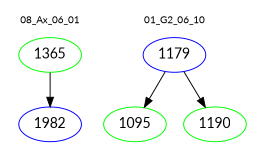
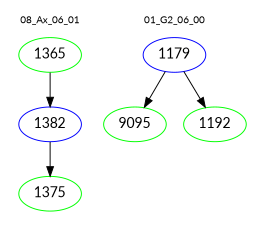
cluster "01_G2_06_10": label "01_G2_06_10" -> "01_G2_06_00"
node "1982": label "1982" -> "1382"
node "1095": label "1095" -> "9095"
node "1190": label "1190" -> "1192"
node "1375": added
